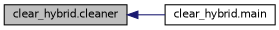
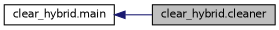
edge "clear_hybrid.main" -> "clear_hybrid.cleaner": reversed
